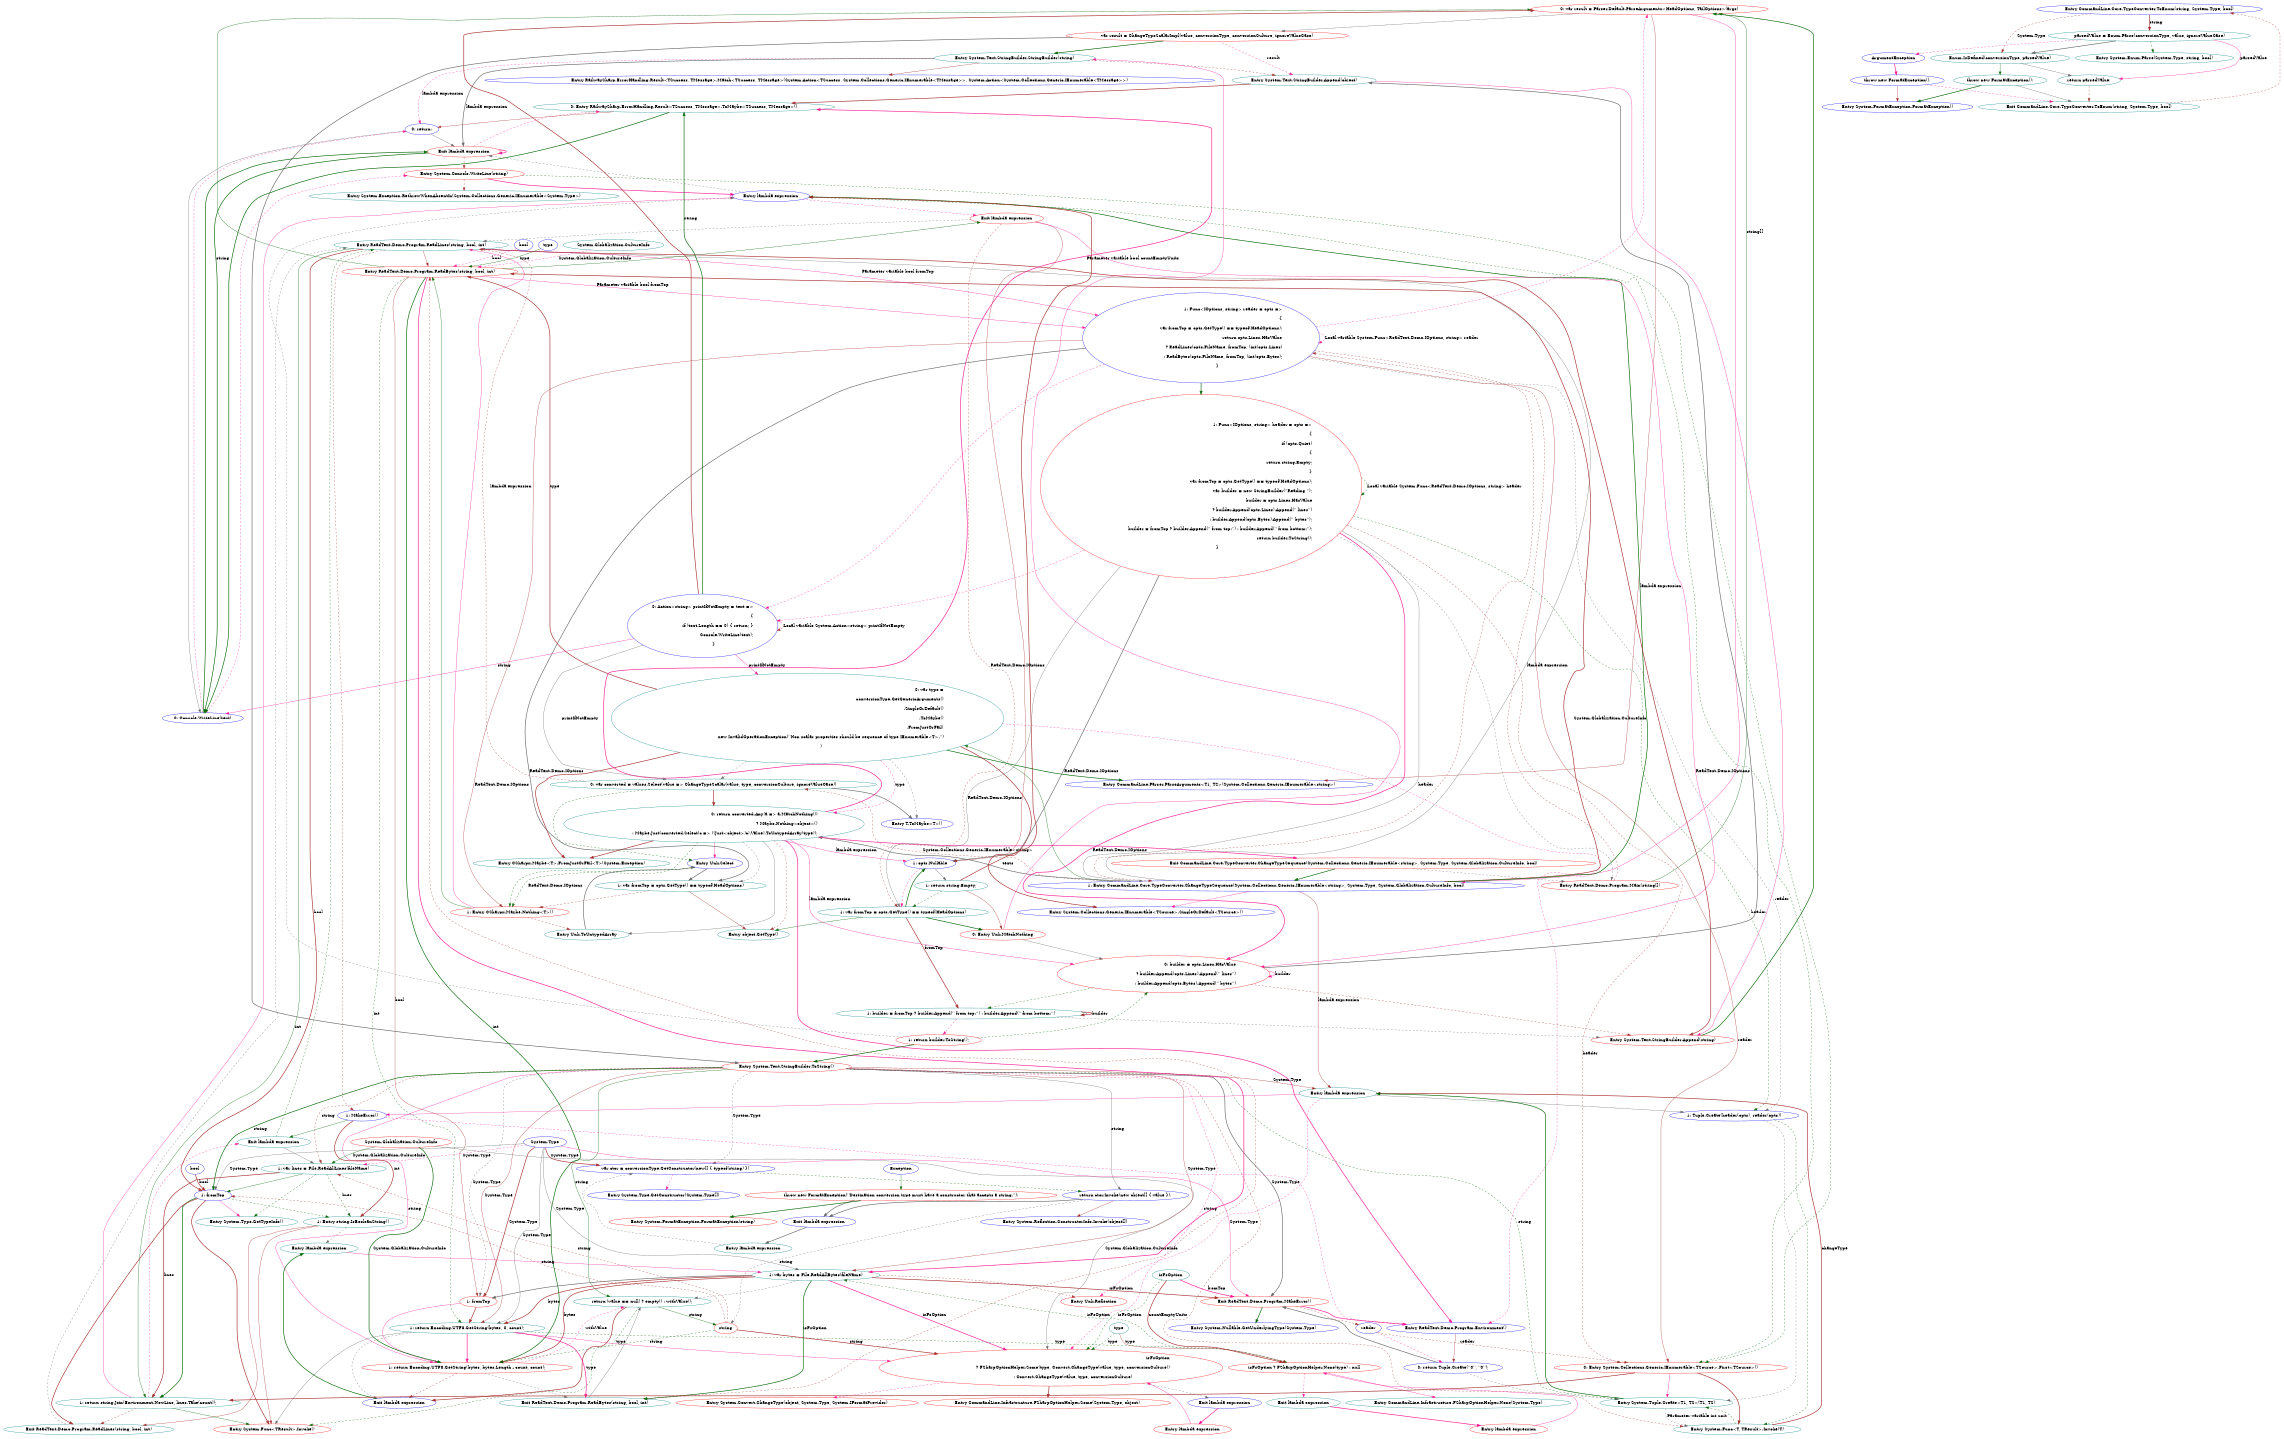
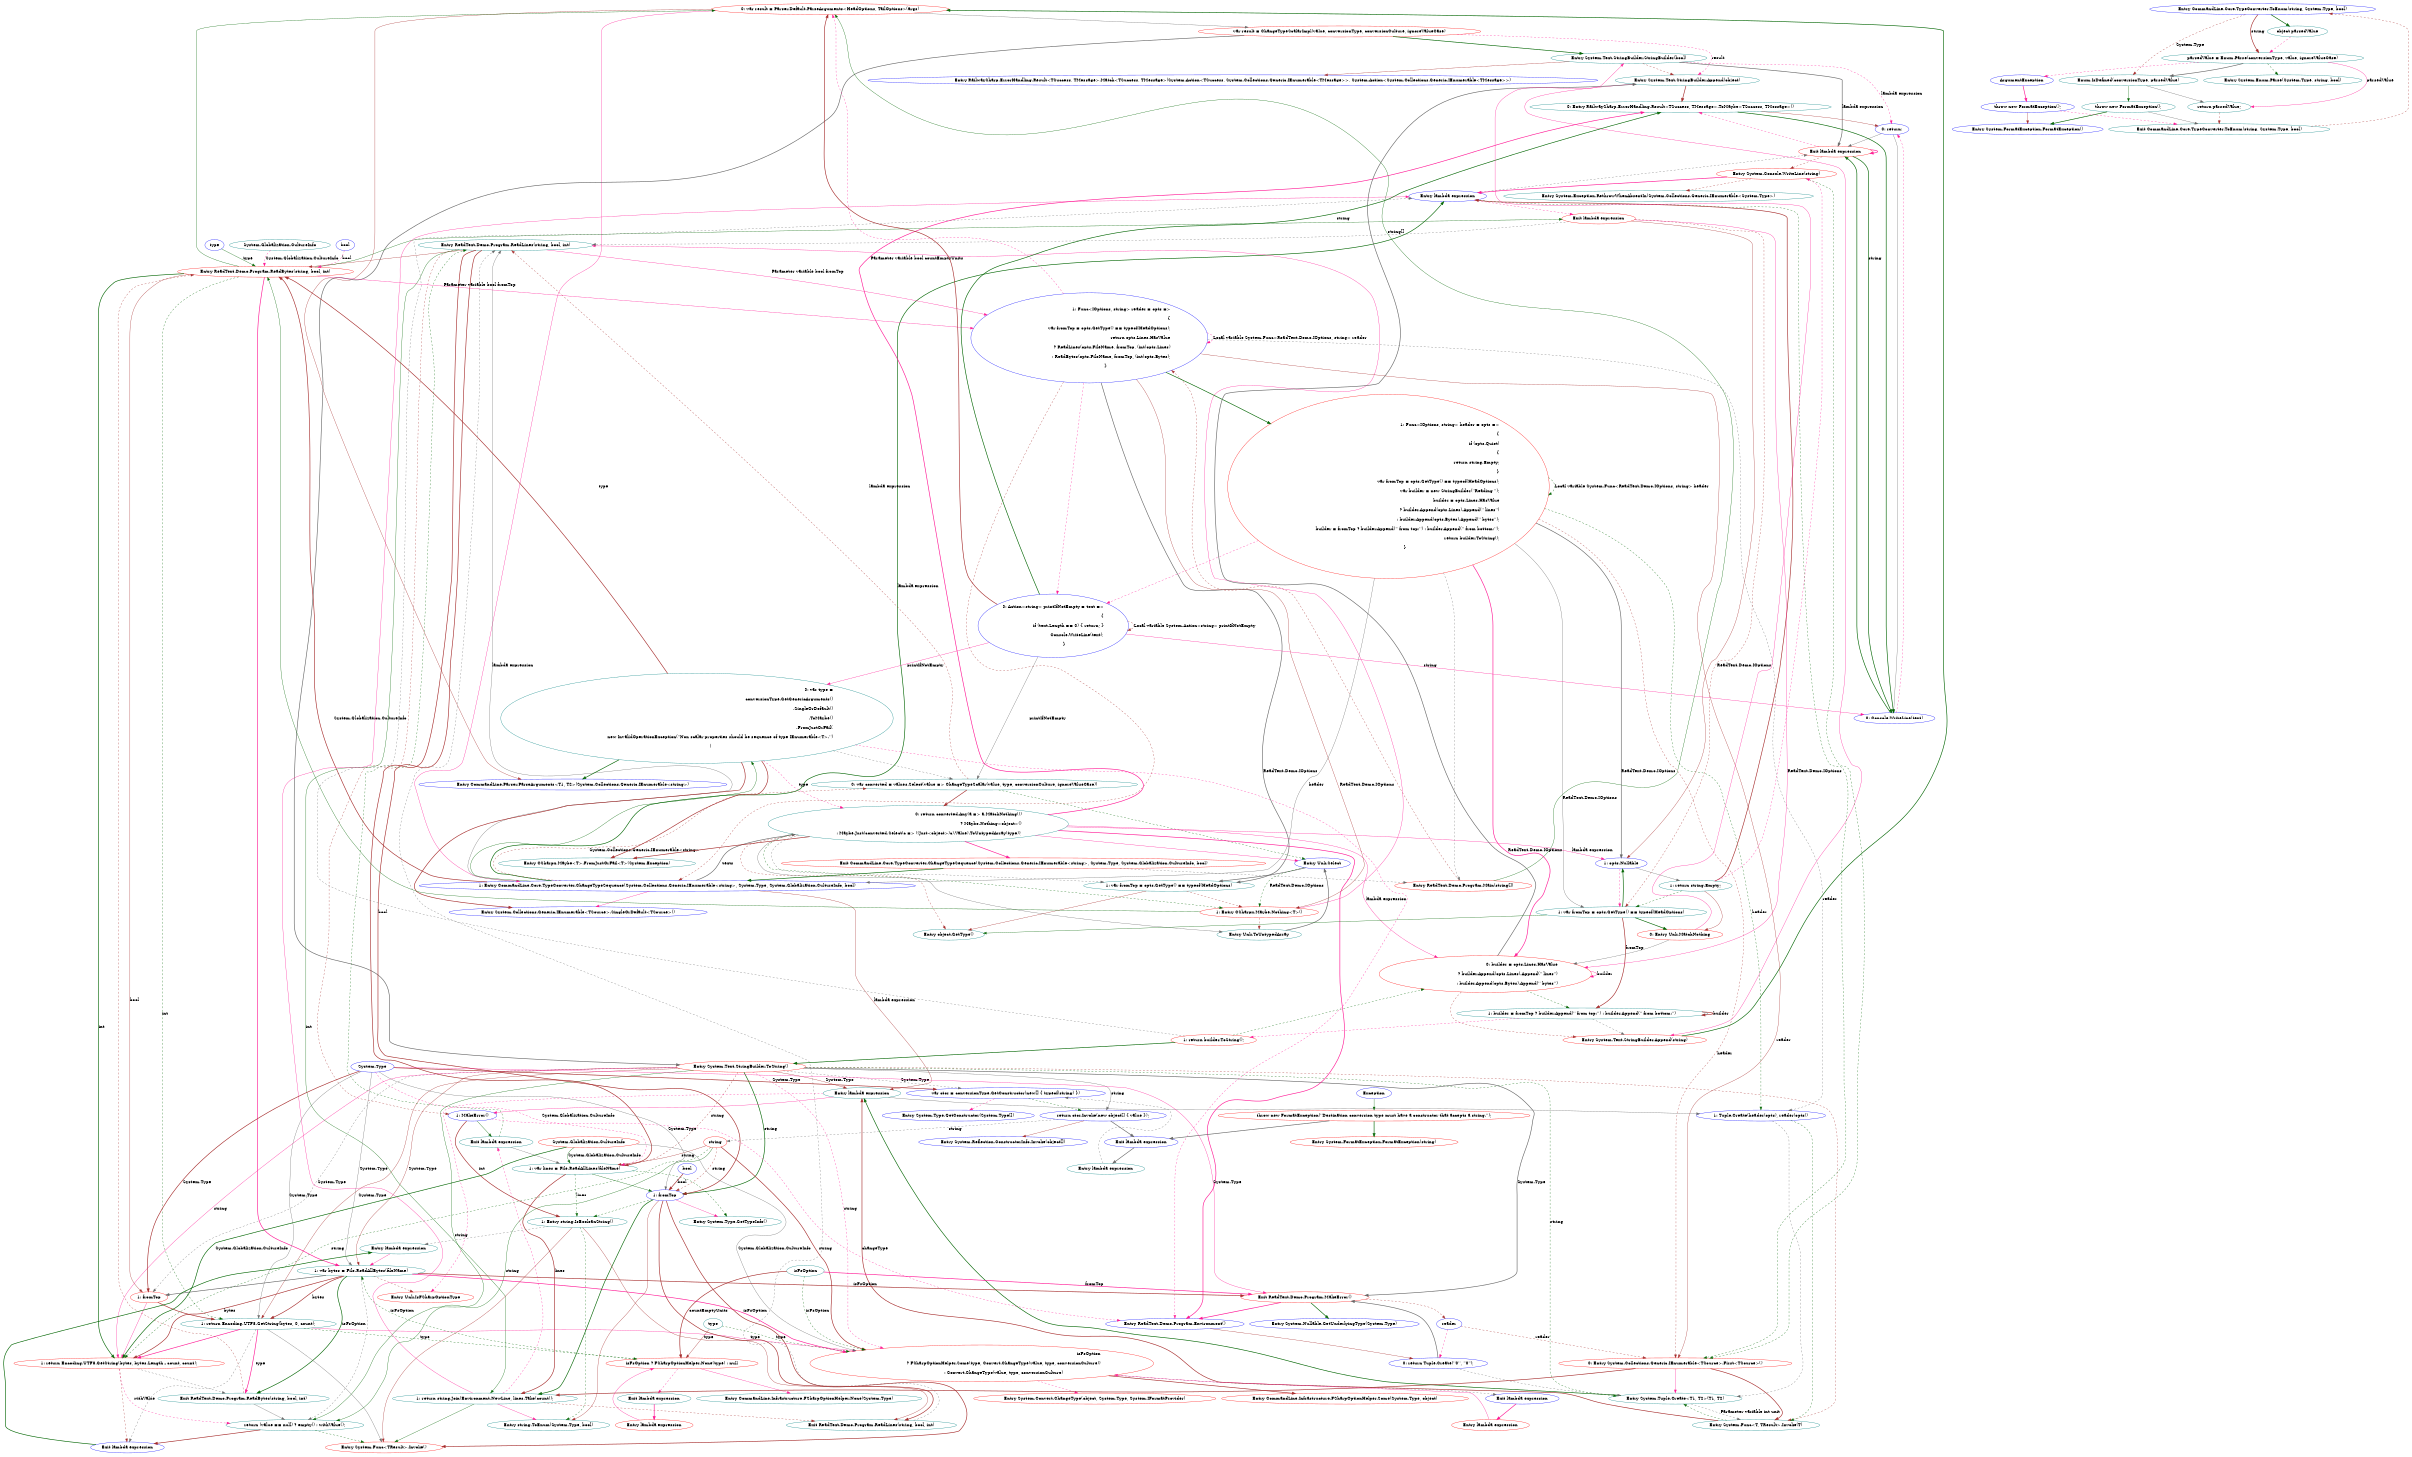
node "object parsedValue": added
node "Entry System.Text.StringBuilder.StringBuilder(string)": label "Entry System.Text.StringBuilder.StringBuilder(string)" -> "Entry System.Text.StringBuilder.StringBuilder(bool)"
edge "Entry ReadText.Demo.Program.ReadLines(string, bool, int)" -> "Entry System.Text.StringBuilder.Append(string)": now "Entry ReadText.Demo.Program.ReadLines(string, bool, int)" -> "1: var lines = File.ReadAllLines(fileName)"
edge "0: Console.WriteLine(text)" -> "Entry System.Console.WriteLine(string)": now "1: return string.Empty;" -> "Entry System.Console.WriteLine(string)"
node "Entry T.ToMaybe<T>()": removed
edge "System.Type" -> "1: var lines = File.ReadAllLines(fileName)": label "System.Type" -> "System.Globalization.CultureInfo"
edge "string" -> "1: var lines = File.ReadAllLines(fileName)": style dashed -> solid
node "Entry Unk.Reflection": label "Entry Unk.Reflection" -> "Entry Unk.IsFSharpOptionType"
edge "return (value == null) ? empty() : withValue();" -> "string": reversed
node "Entry string.ToEnum(System.Type, bool)": added
